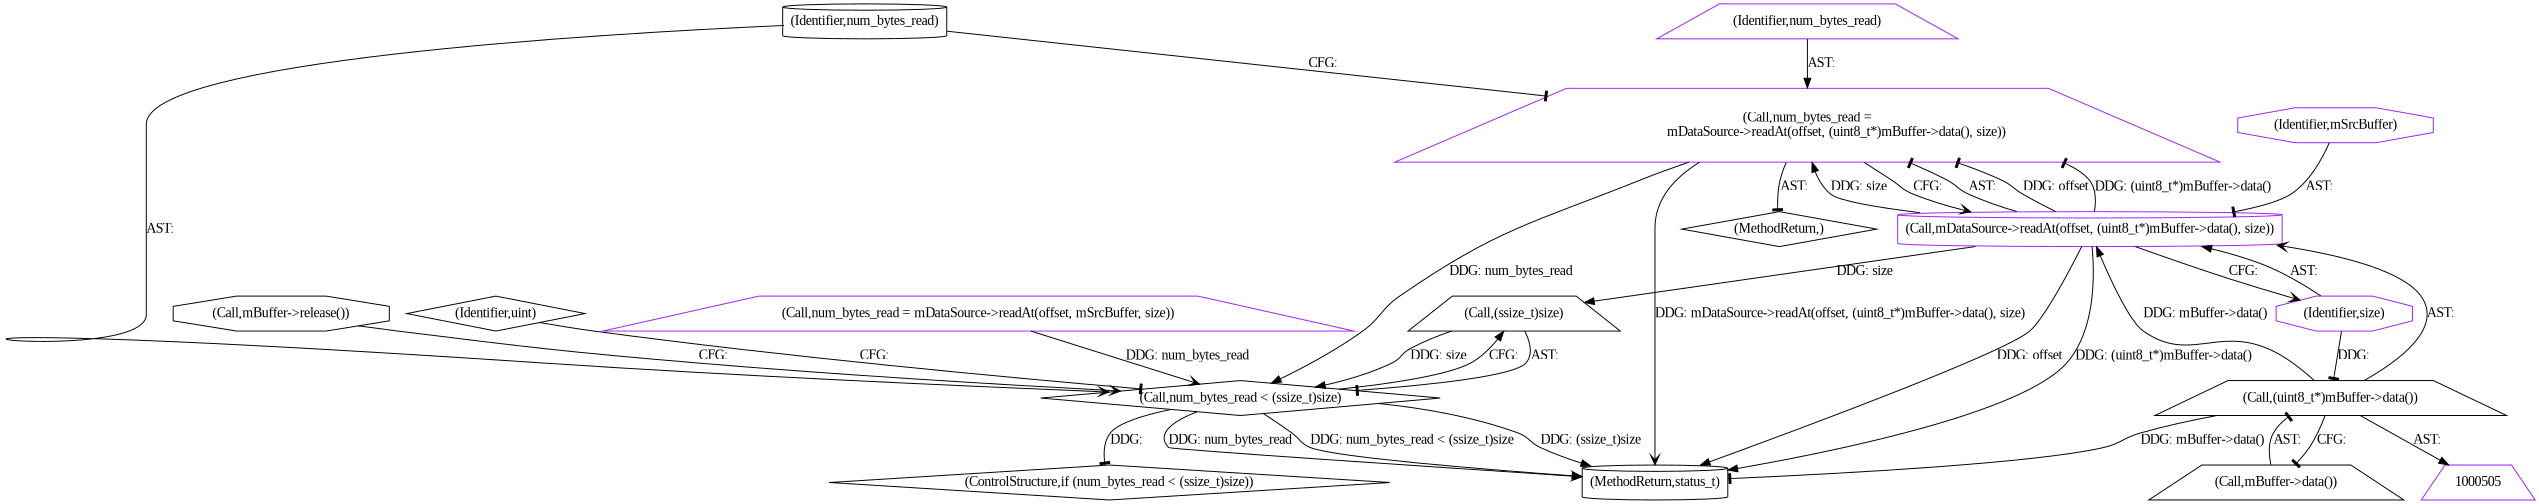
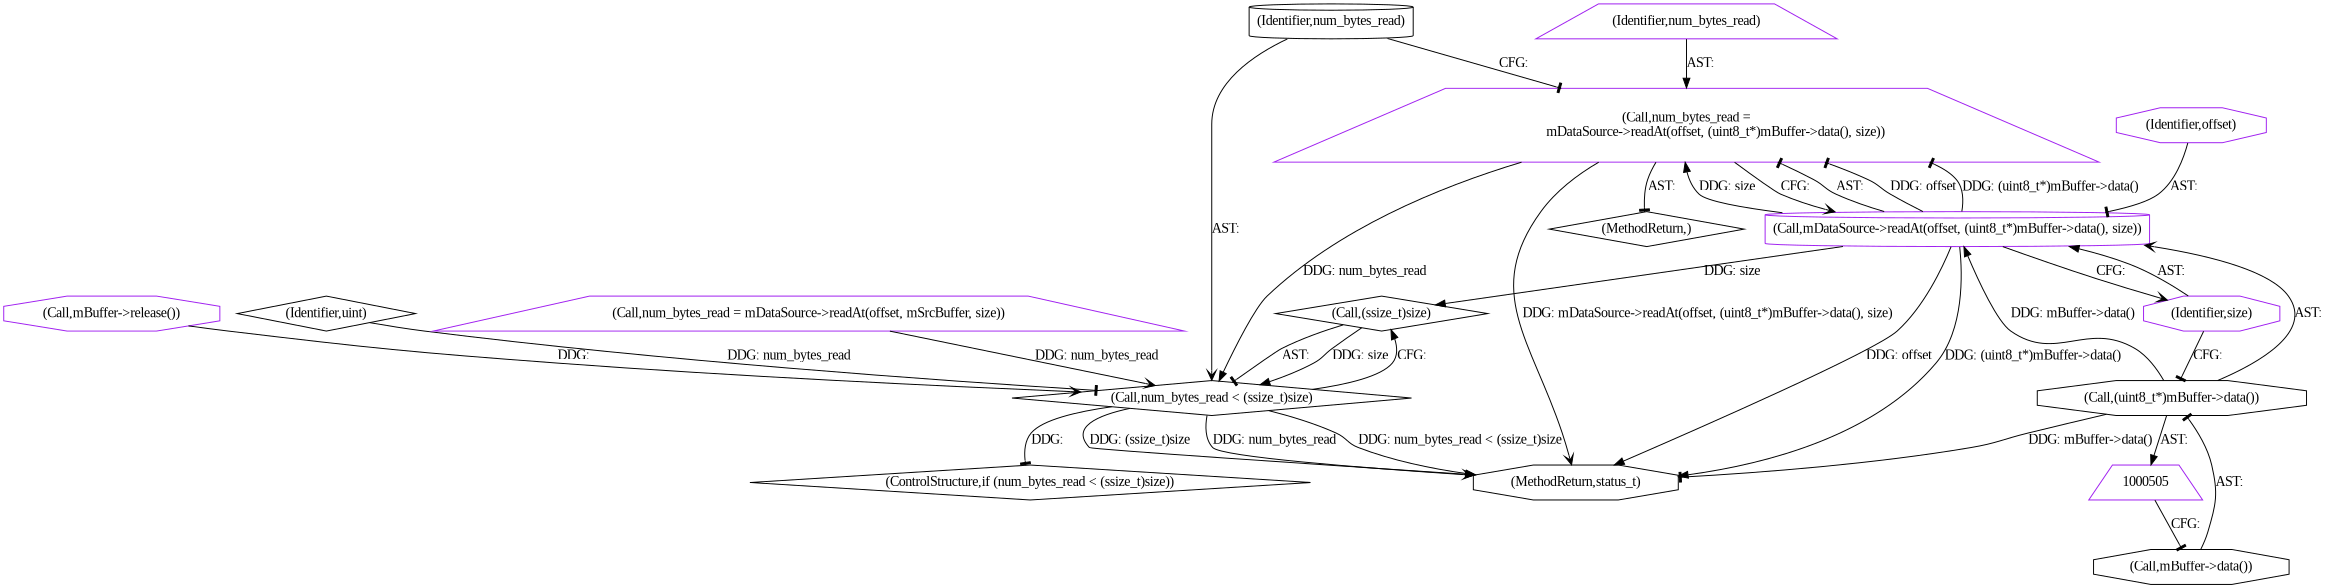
node "(Identifier,mSrcBuffer)": label "(Identifier,mSrcBuffer)" -> "(Identifier,offset)"
node "(Call,mBuffer->release())": color black -> purple
node "(Call,(ssize_t)size)": shape trapezium -> diamond
edge "(Call,mBuffer->release())" -> "(Call,num_bytes_read < (ssize_t)size)": label "CFG: " -> "DDG: "
edge "(Identifier,uint)" -> "(Call,num_bytes_read < (ssize_t)size)": label "CFG: " -> "DDG: num_bytes_read"
edge "(Identifier,size)" -> "(Call,(uint8_t*)mBuffer->data())": label "DDG: " -> "CFG: "
node "(Call,(uint8_t*)mBuffer->data())": shape trapezium -> octagon
edge "(Call,(uint8_t*)mBuffer->data())" -> "(Call,mBuffer->data())": now "1000505" -> "(Call,mBuffer->data())"
node "(MethodReturn,status_t)": shape cylinder -> octagon
node "(Call,mBuffer->data())": shape trapezium -> octagon
